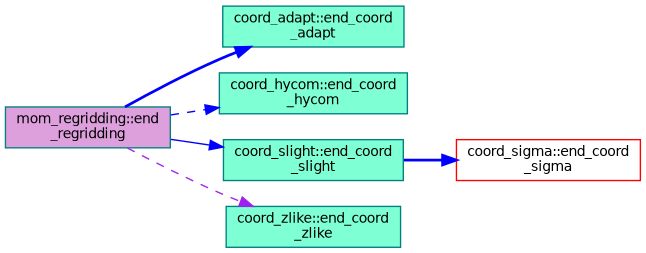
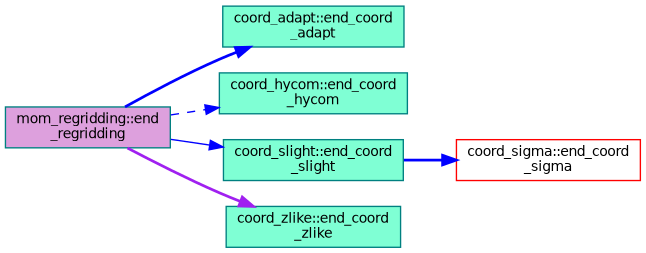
edge "mom_regridding::end _regridding" -> "coord_zlike::end_coord _zlike": style dashed -> bold
